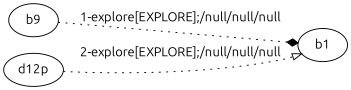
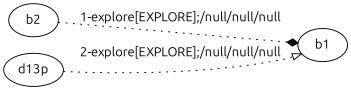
node "b9": label "b9" -> "b2"
node "d12p": label "d12p" -> "d13p"
